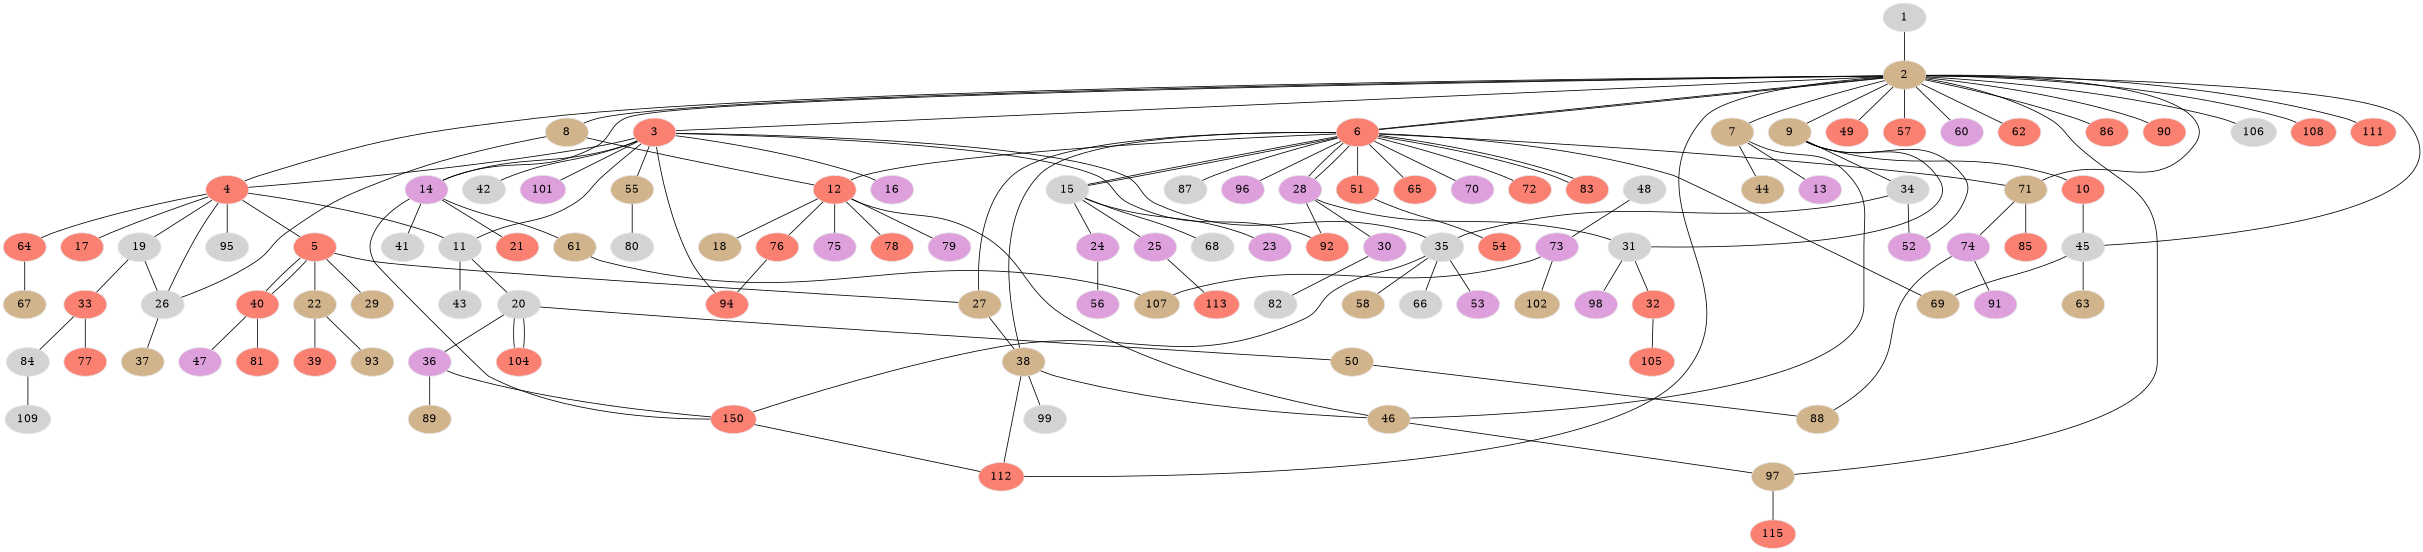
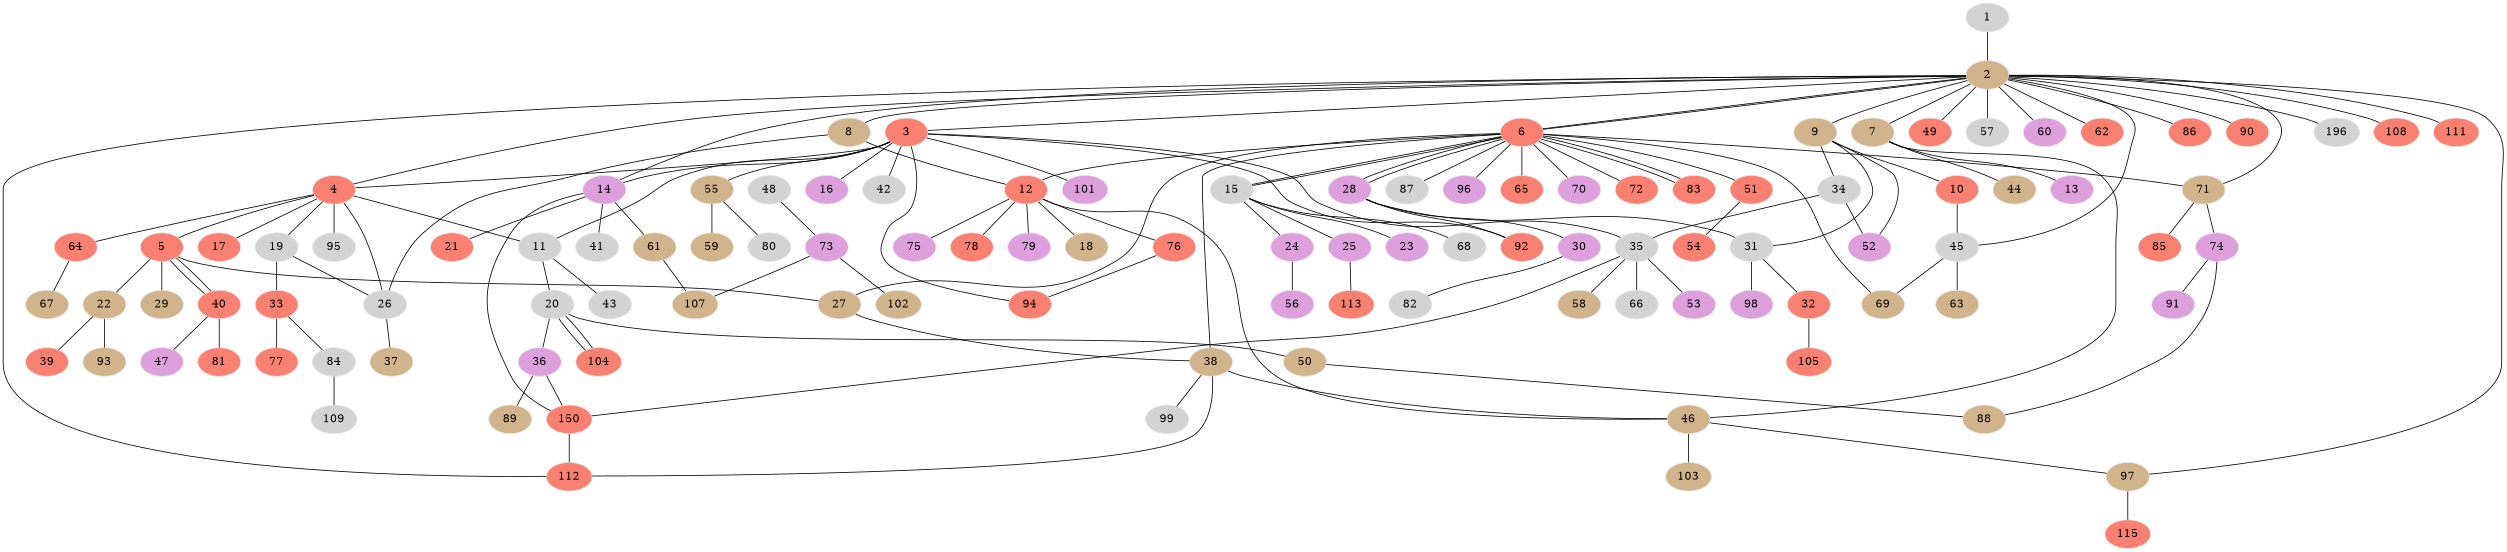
node "57": fillcolor salmon -> lightgrey
node "106": label "106" -> "196"
node "59": added
node "103": added
